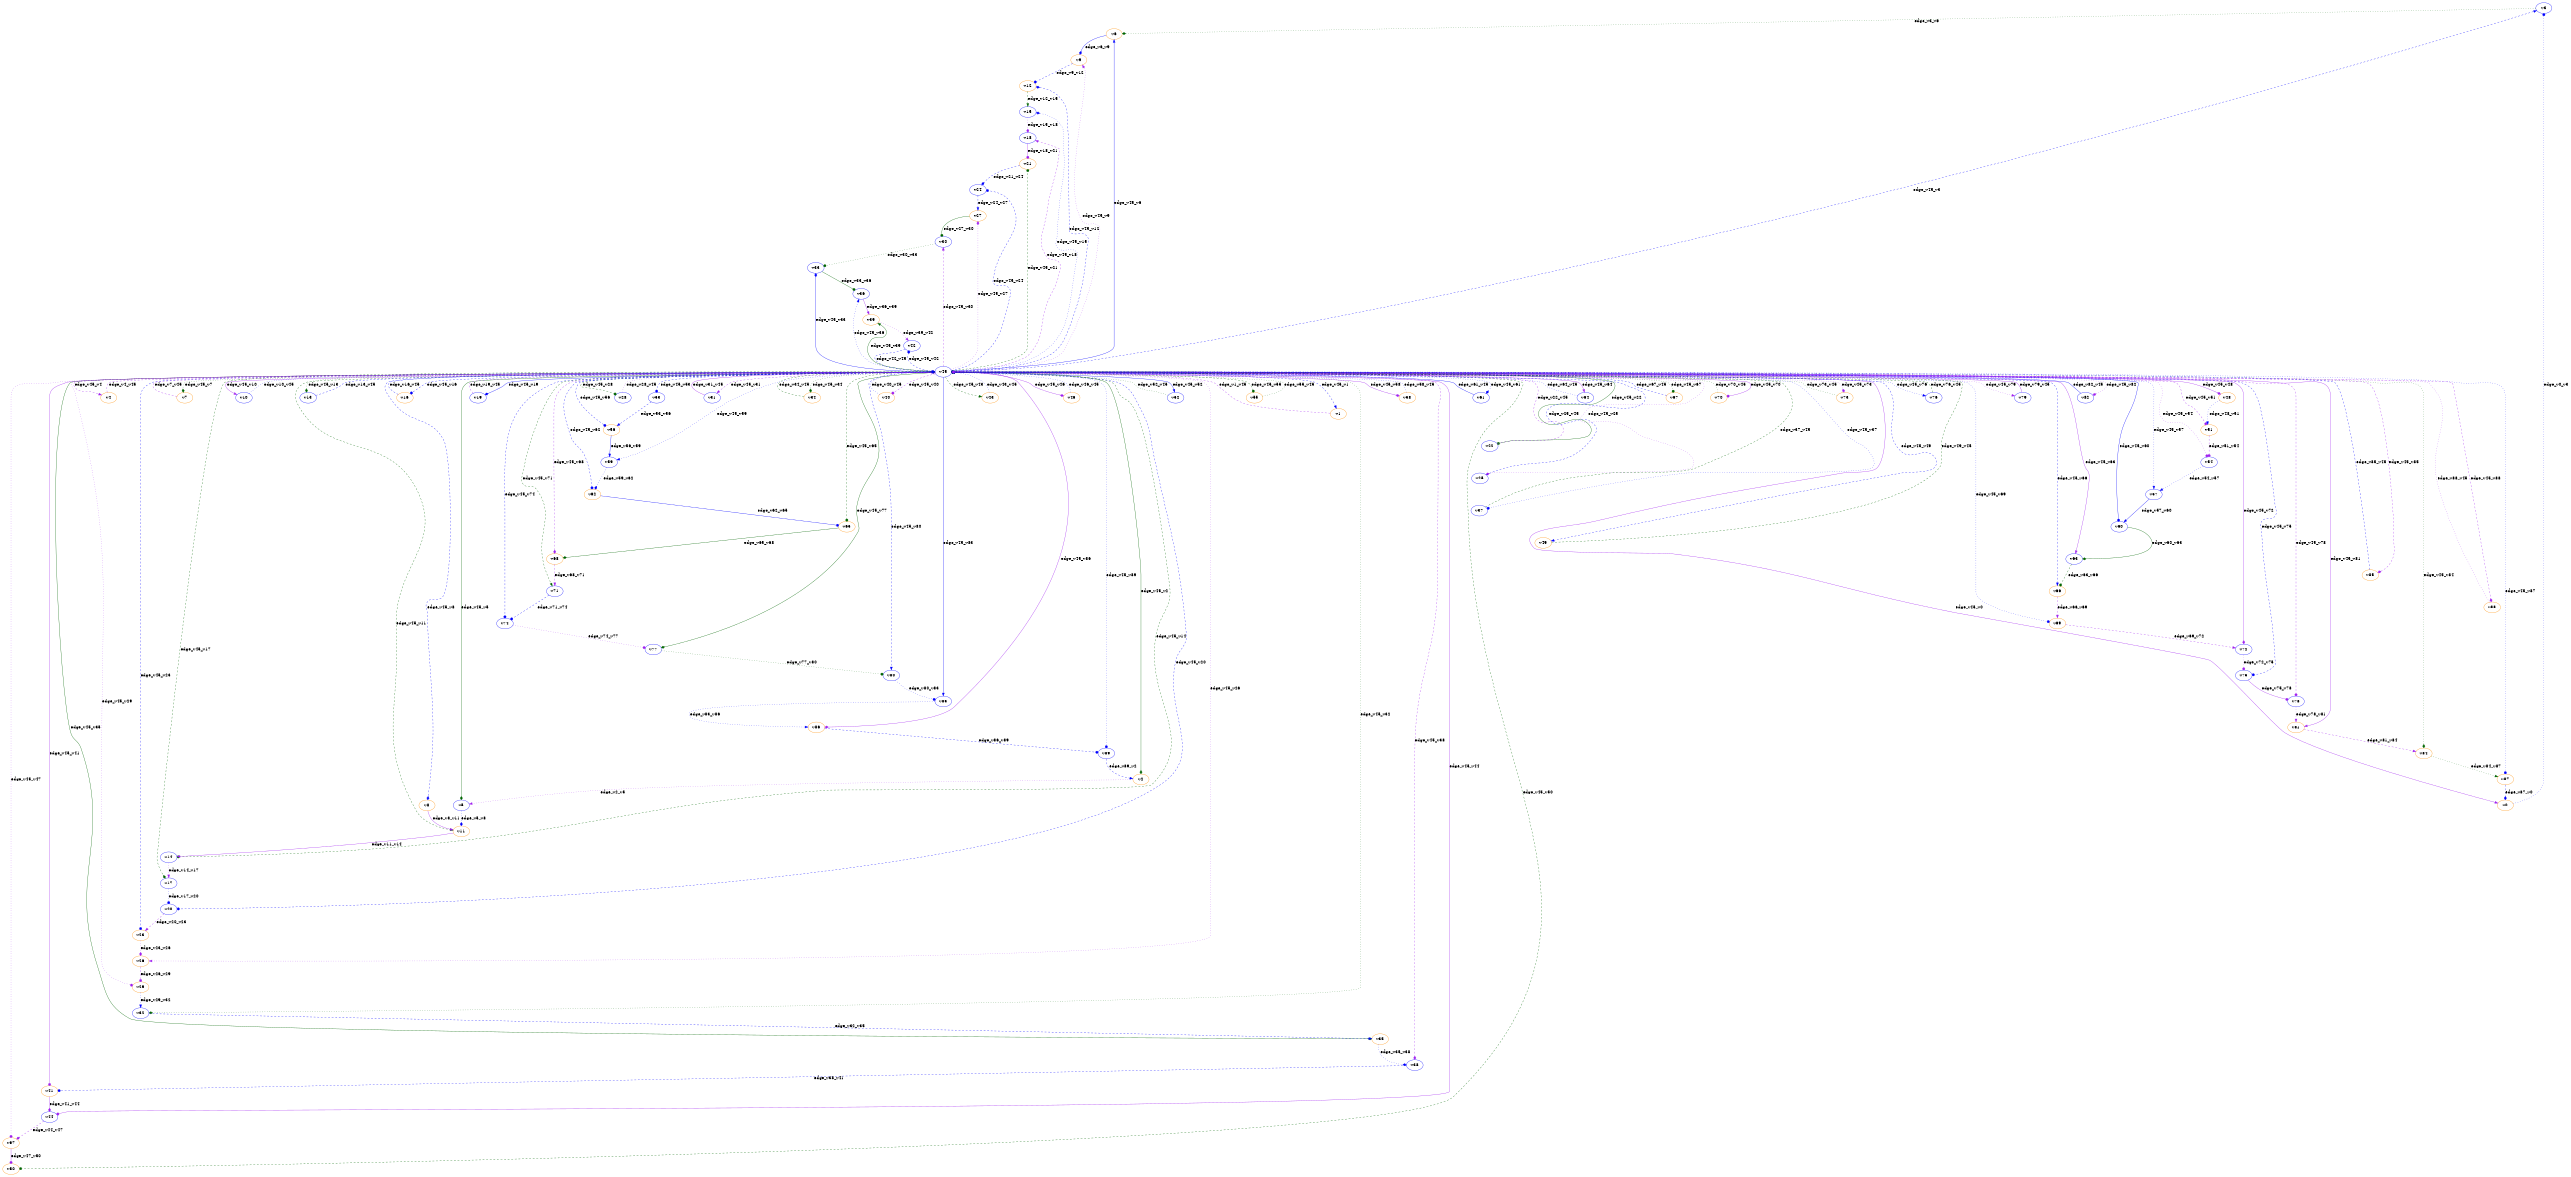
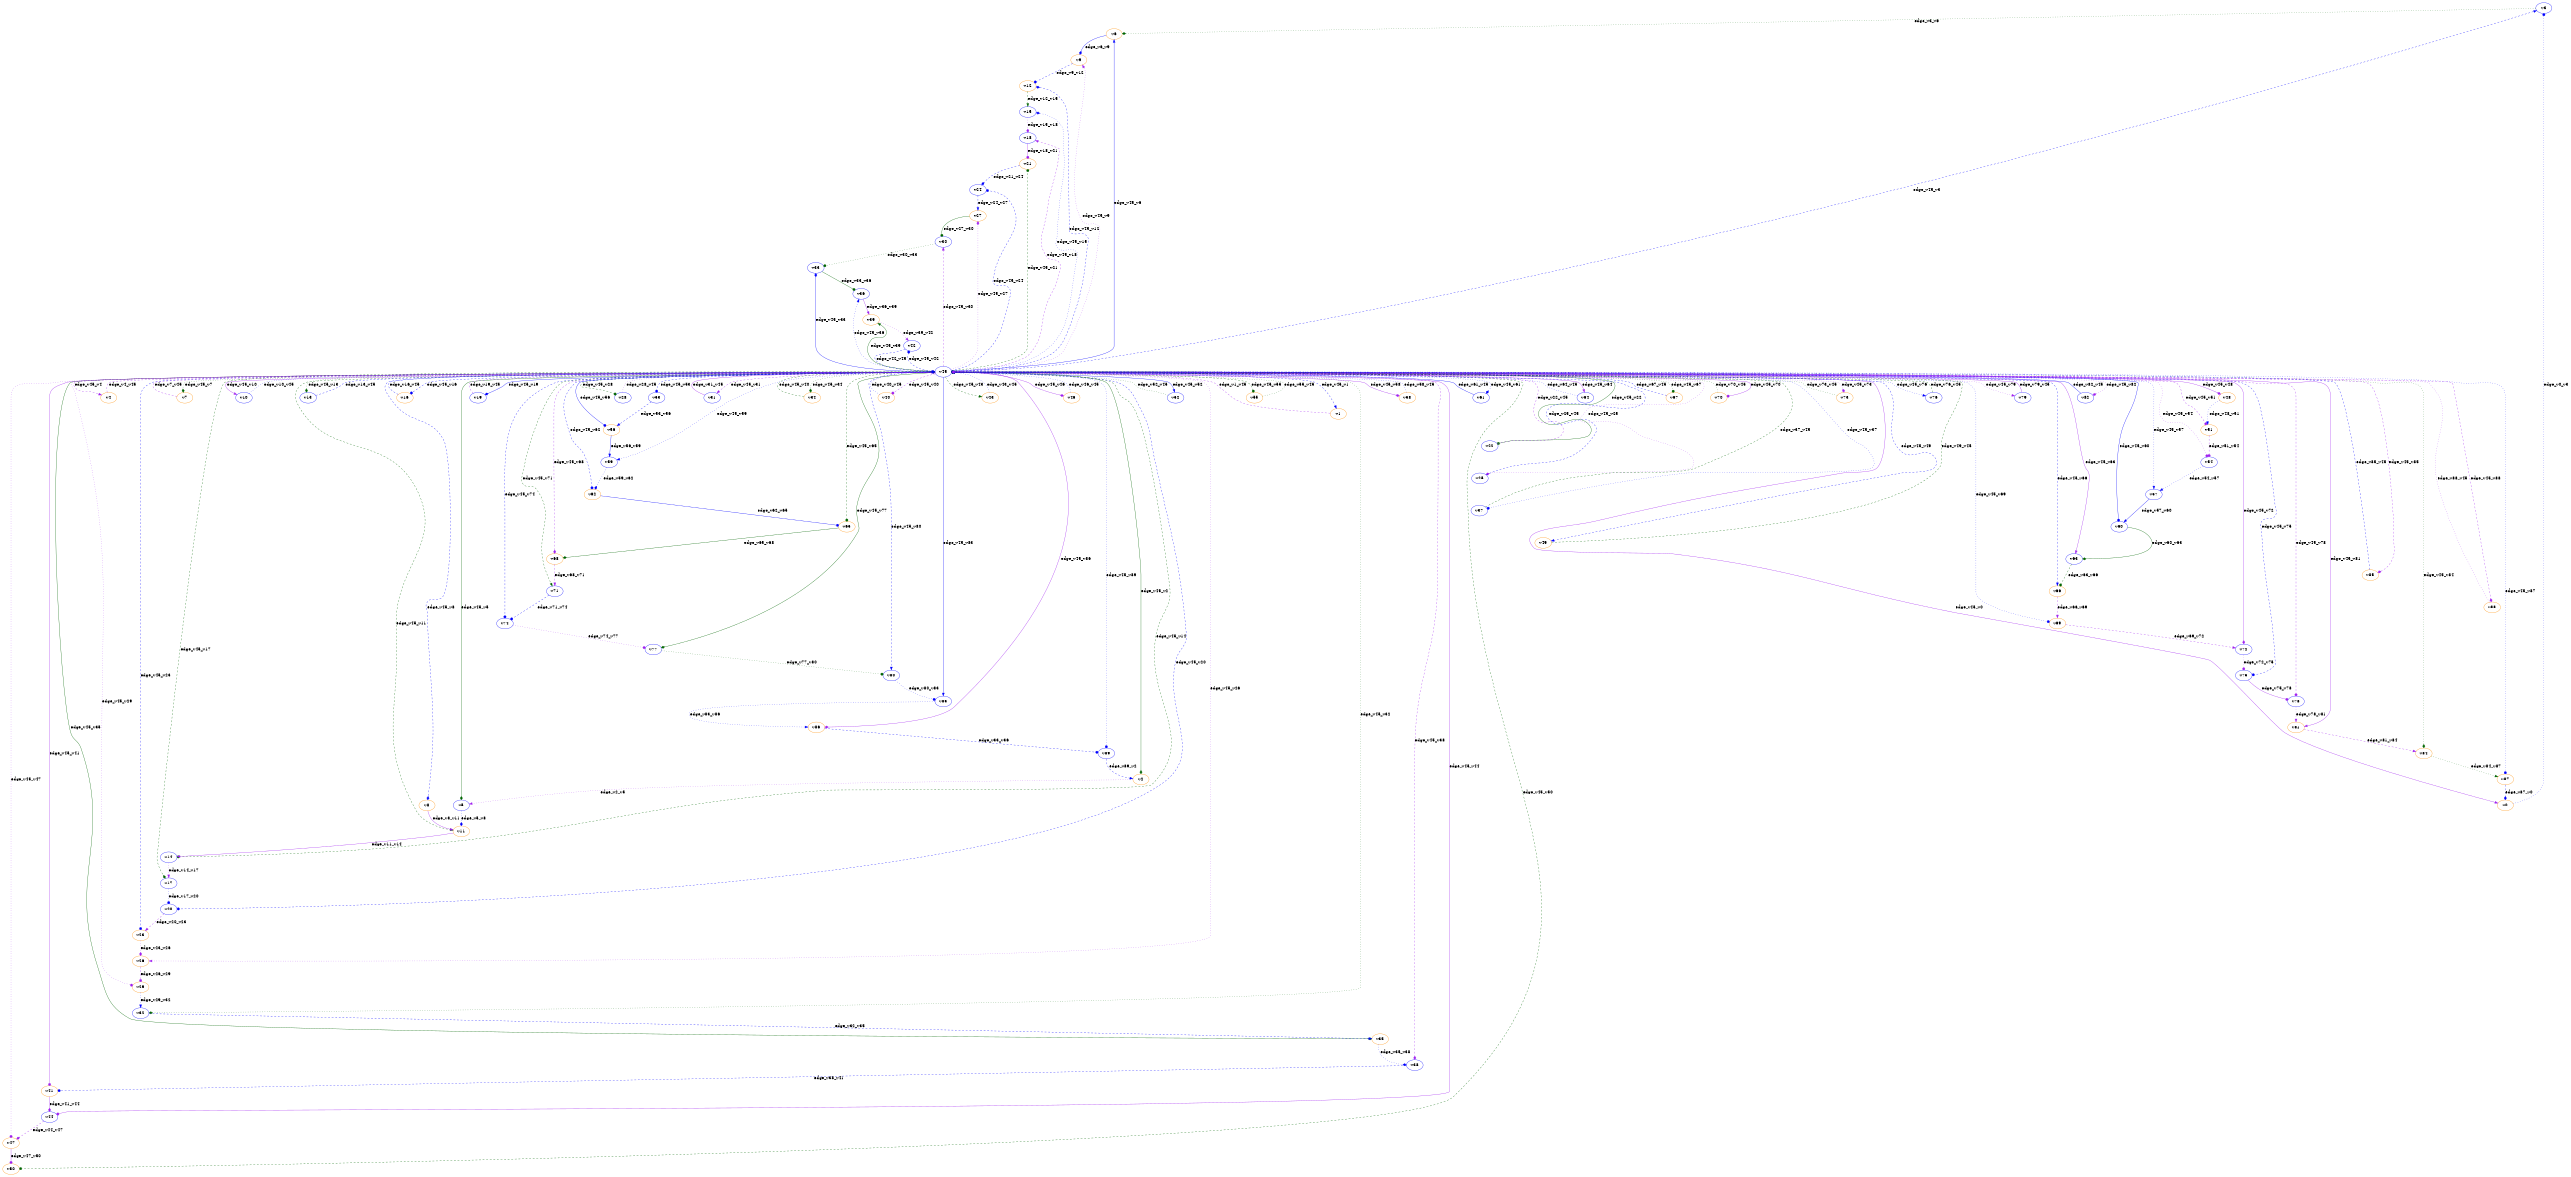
edge "v45" -> "v56": style dashed -> solid
edge "v34" -> "v45": label "edge_v34_v45" -> "edge_v45_v40"
edge "v86" -> "v89": label "edge_v86_v89" -> "edge_v33_v36"
node "v97": label "v97" -> "v47"
